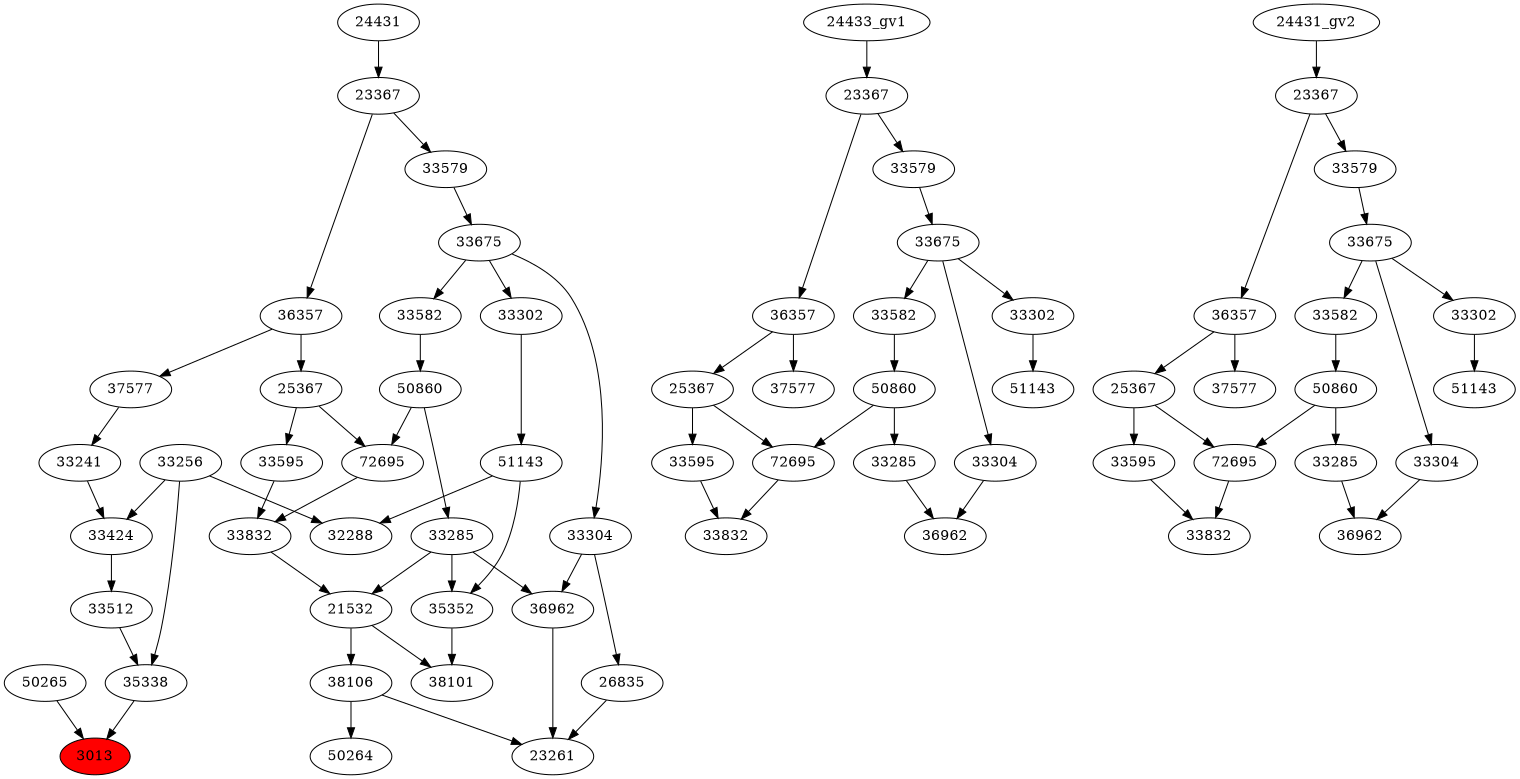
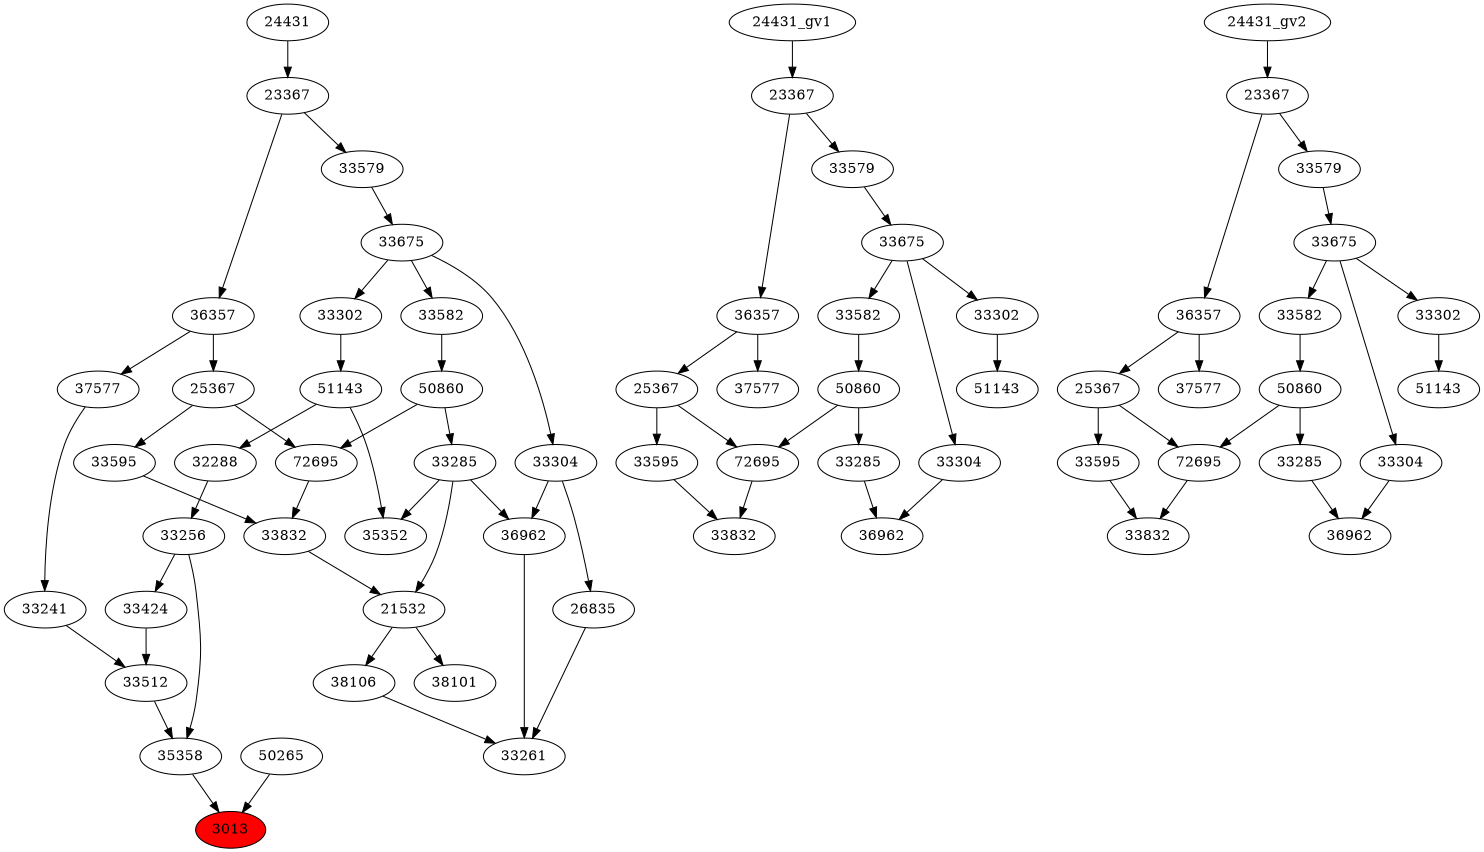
node "24433_gv1": label "24433_gv1" -> "24431_gv1"
edge "33241" -> "33424": now "33241" -> "33512"
edge "33256" -> "32288": reversed
edge "35352" -> "38101": removed
node "35338": label "35338" -> "35358"
node "50264": removed
node "23261": label "23261" -> "33261"
